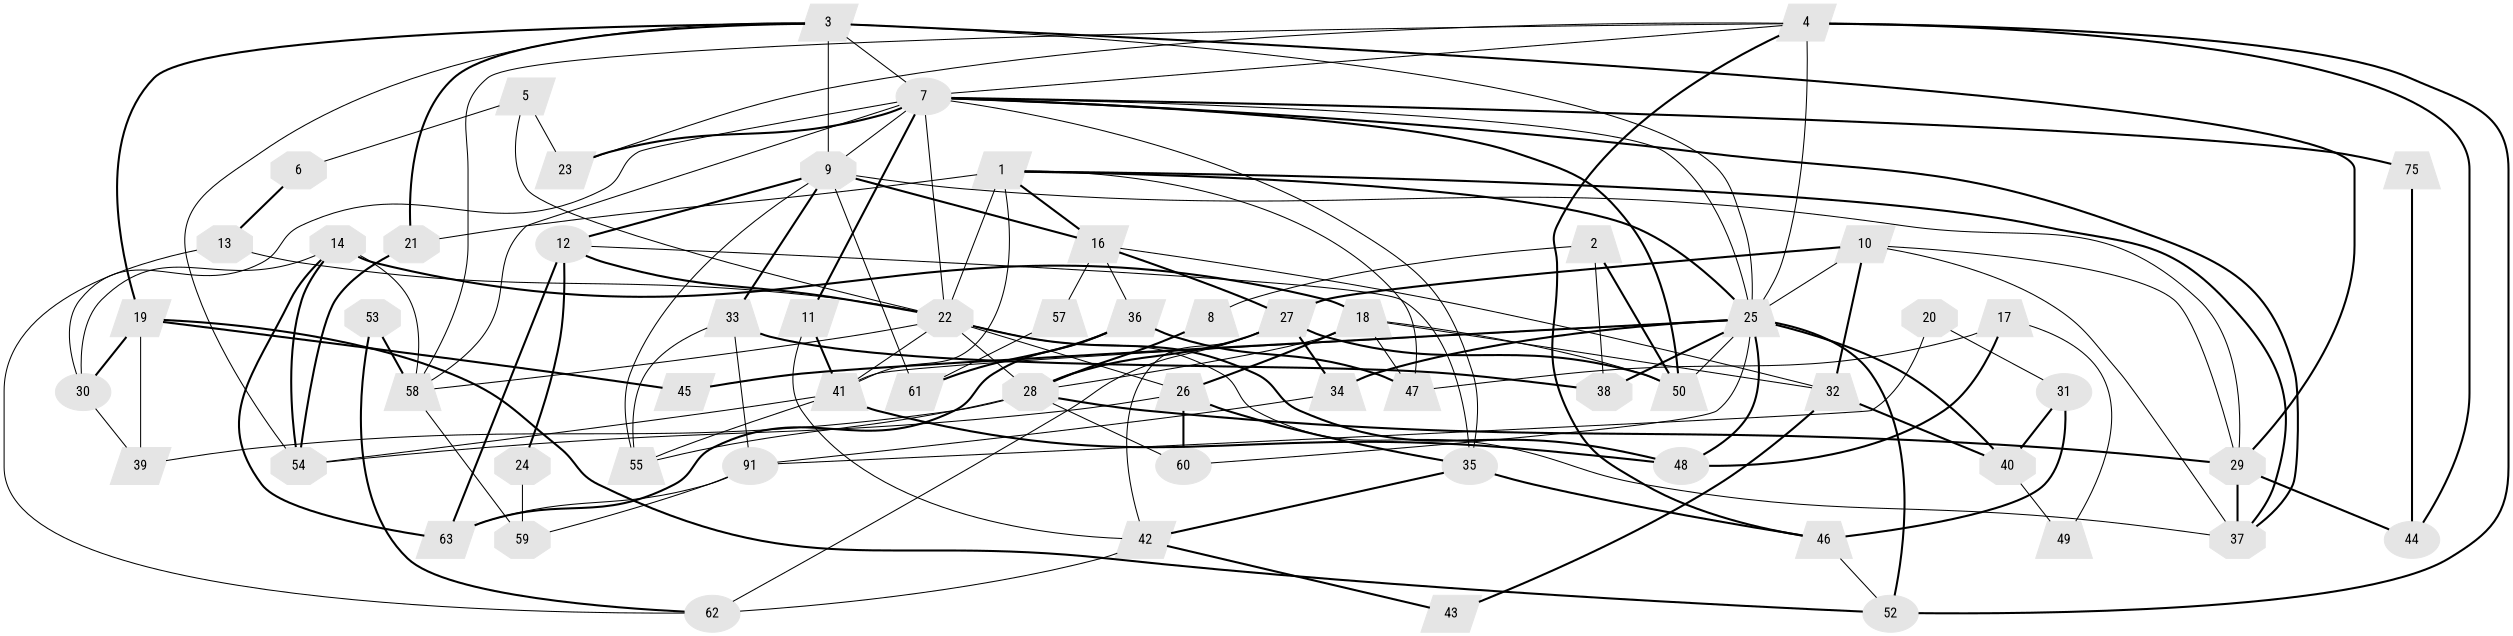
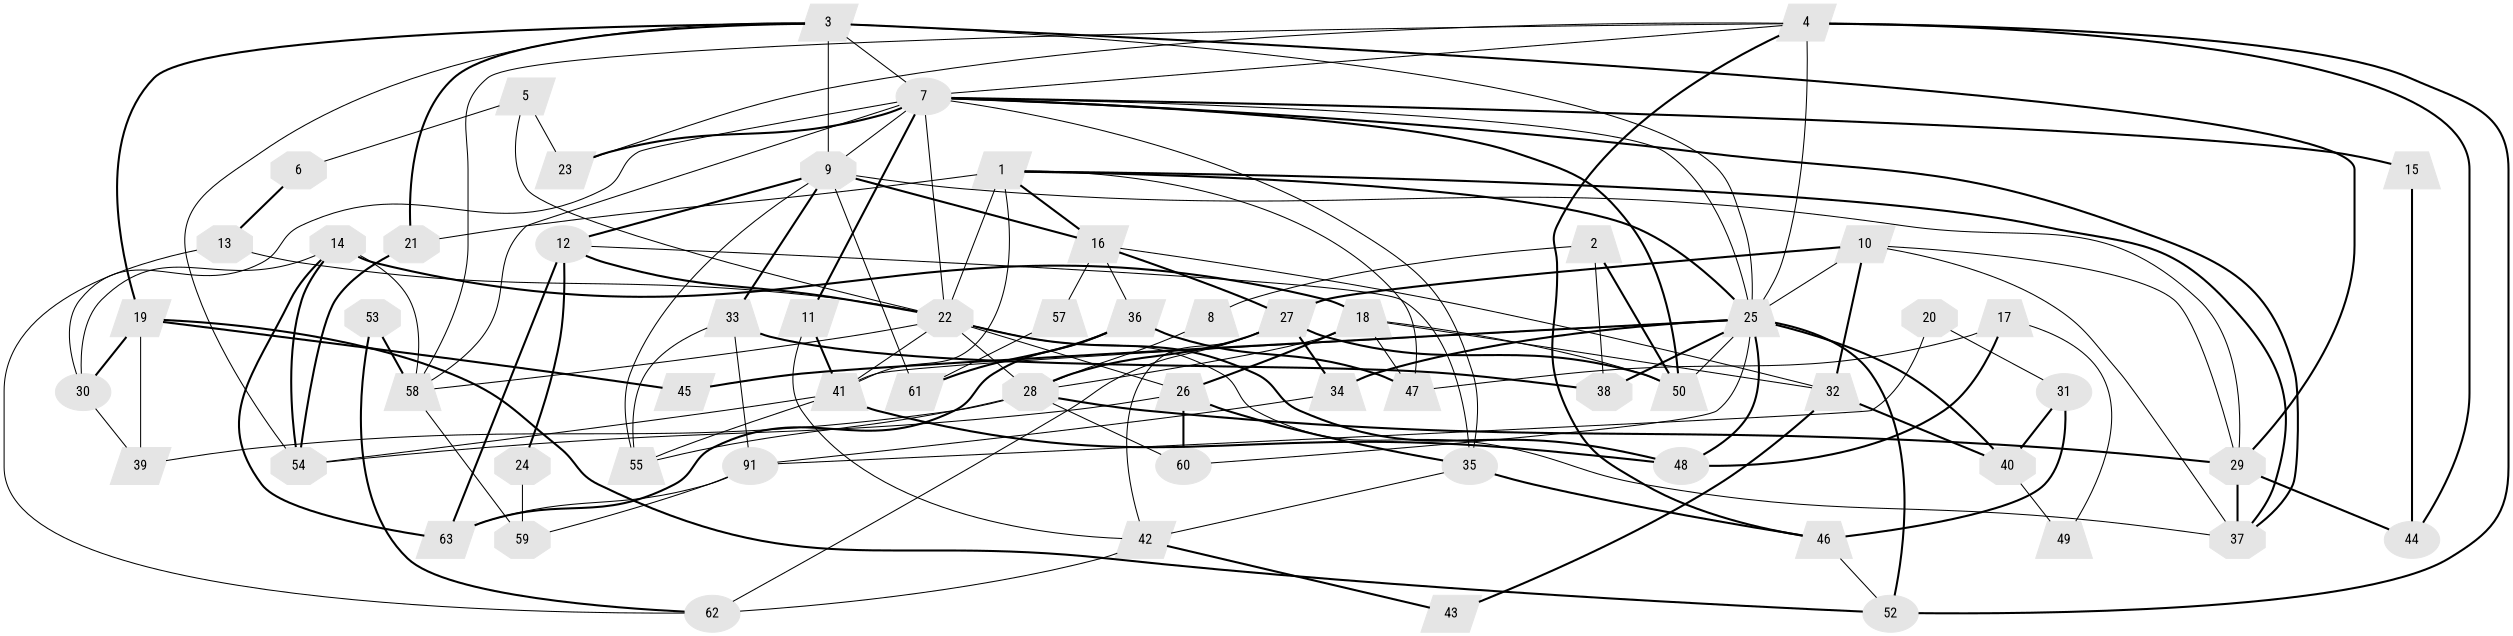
node "75": label "75" -> "15"
edge "8" -- "28": style bold -> solid
edge "35" -- "42": style bold -> solid
